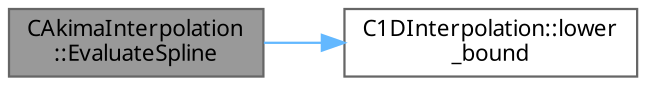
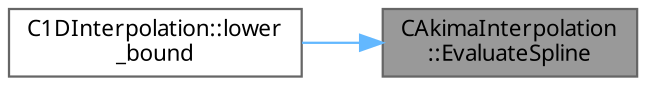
edge "CAkimaInterpolation ::EvaluateSpline" -> "C1DInterpolation::lower _bound": reversed
